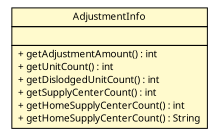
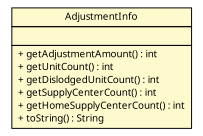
node "AdjustmentInfo": text "+ getHomeSupplyCenterCount() : String" -> "+ toString() : String"
